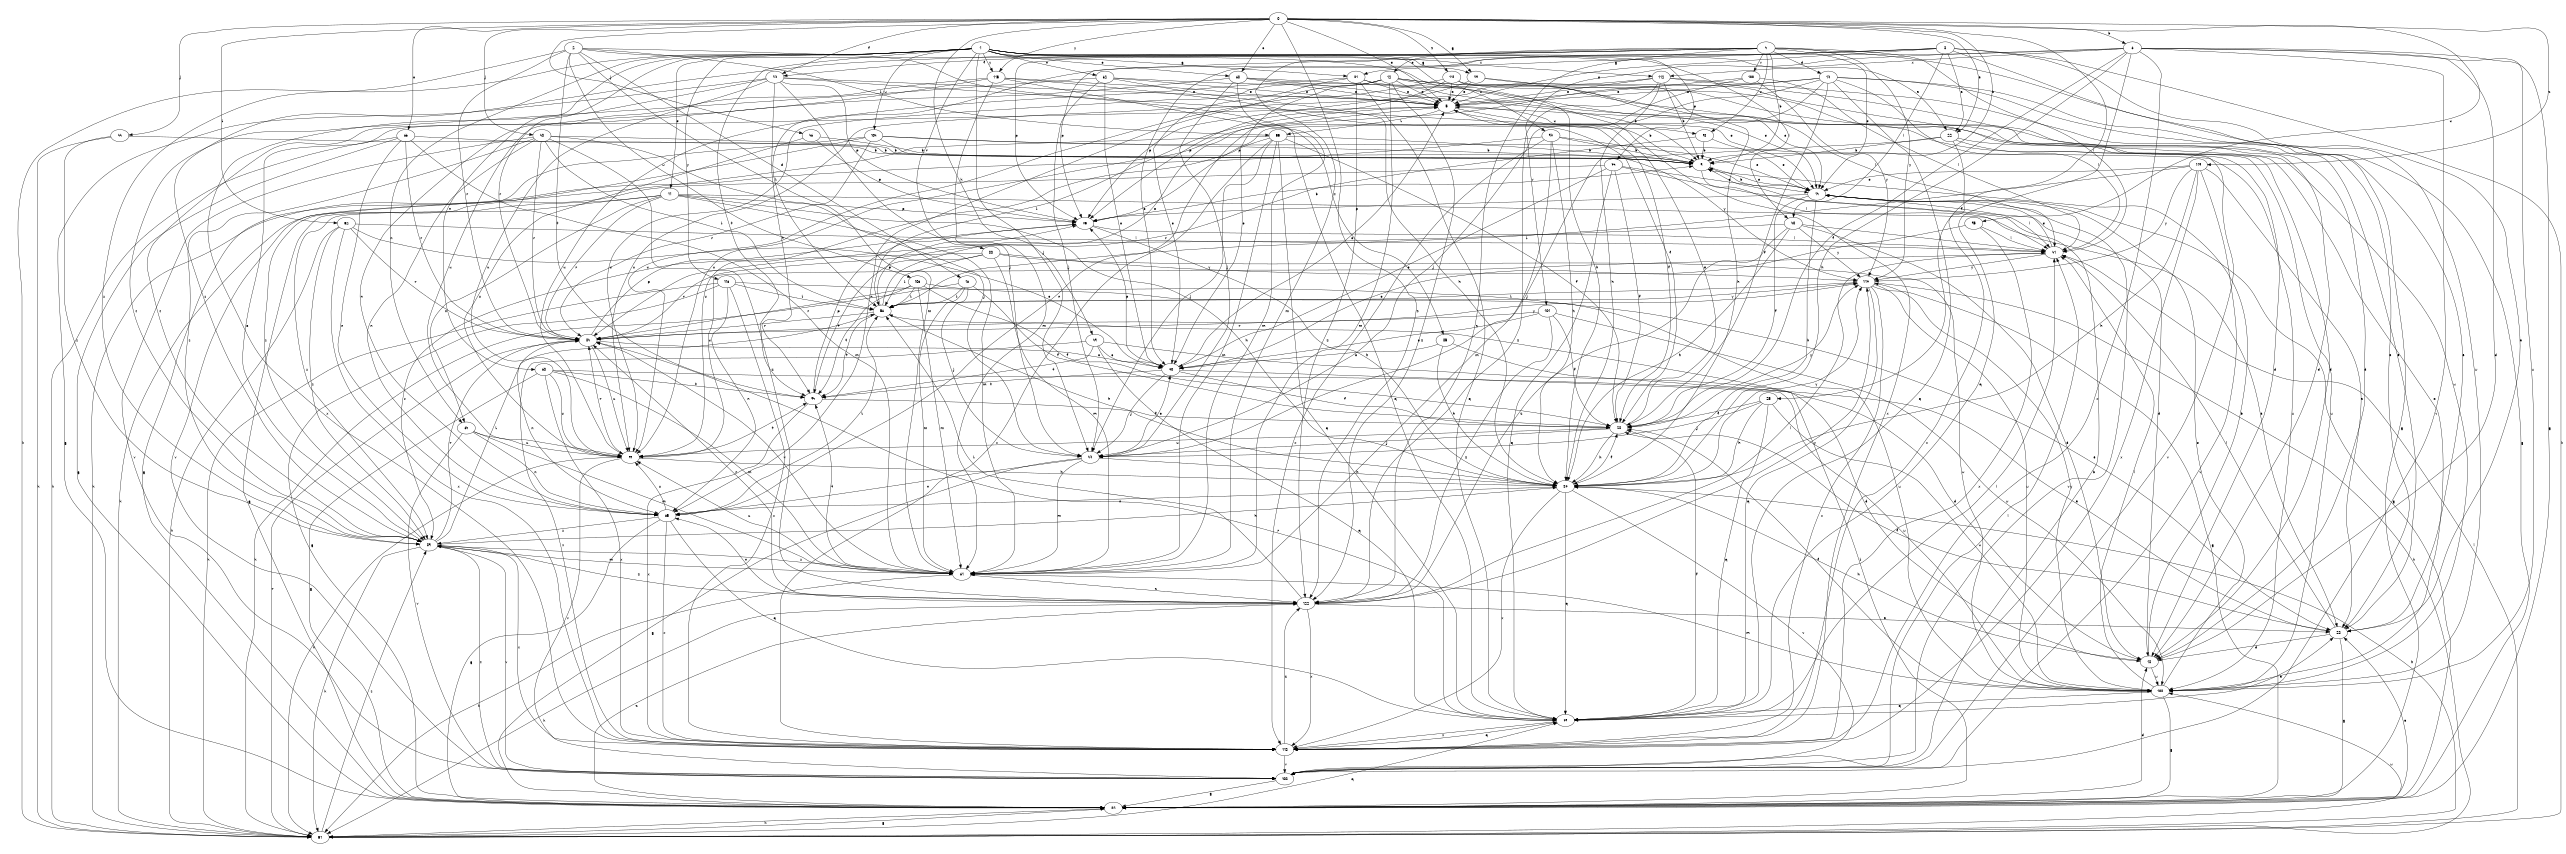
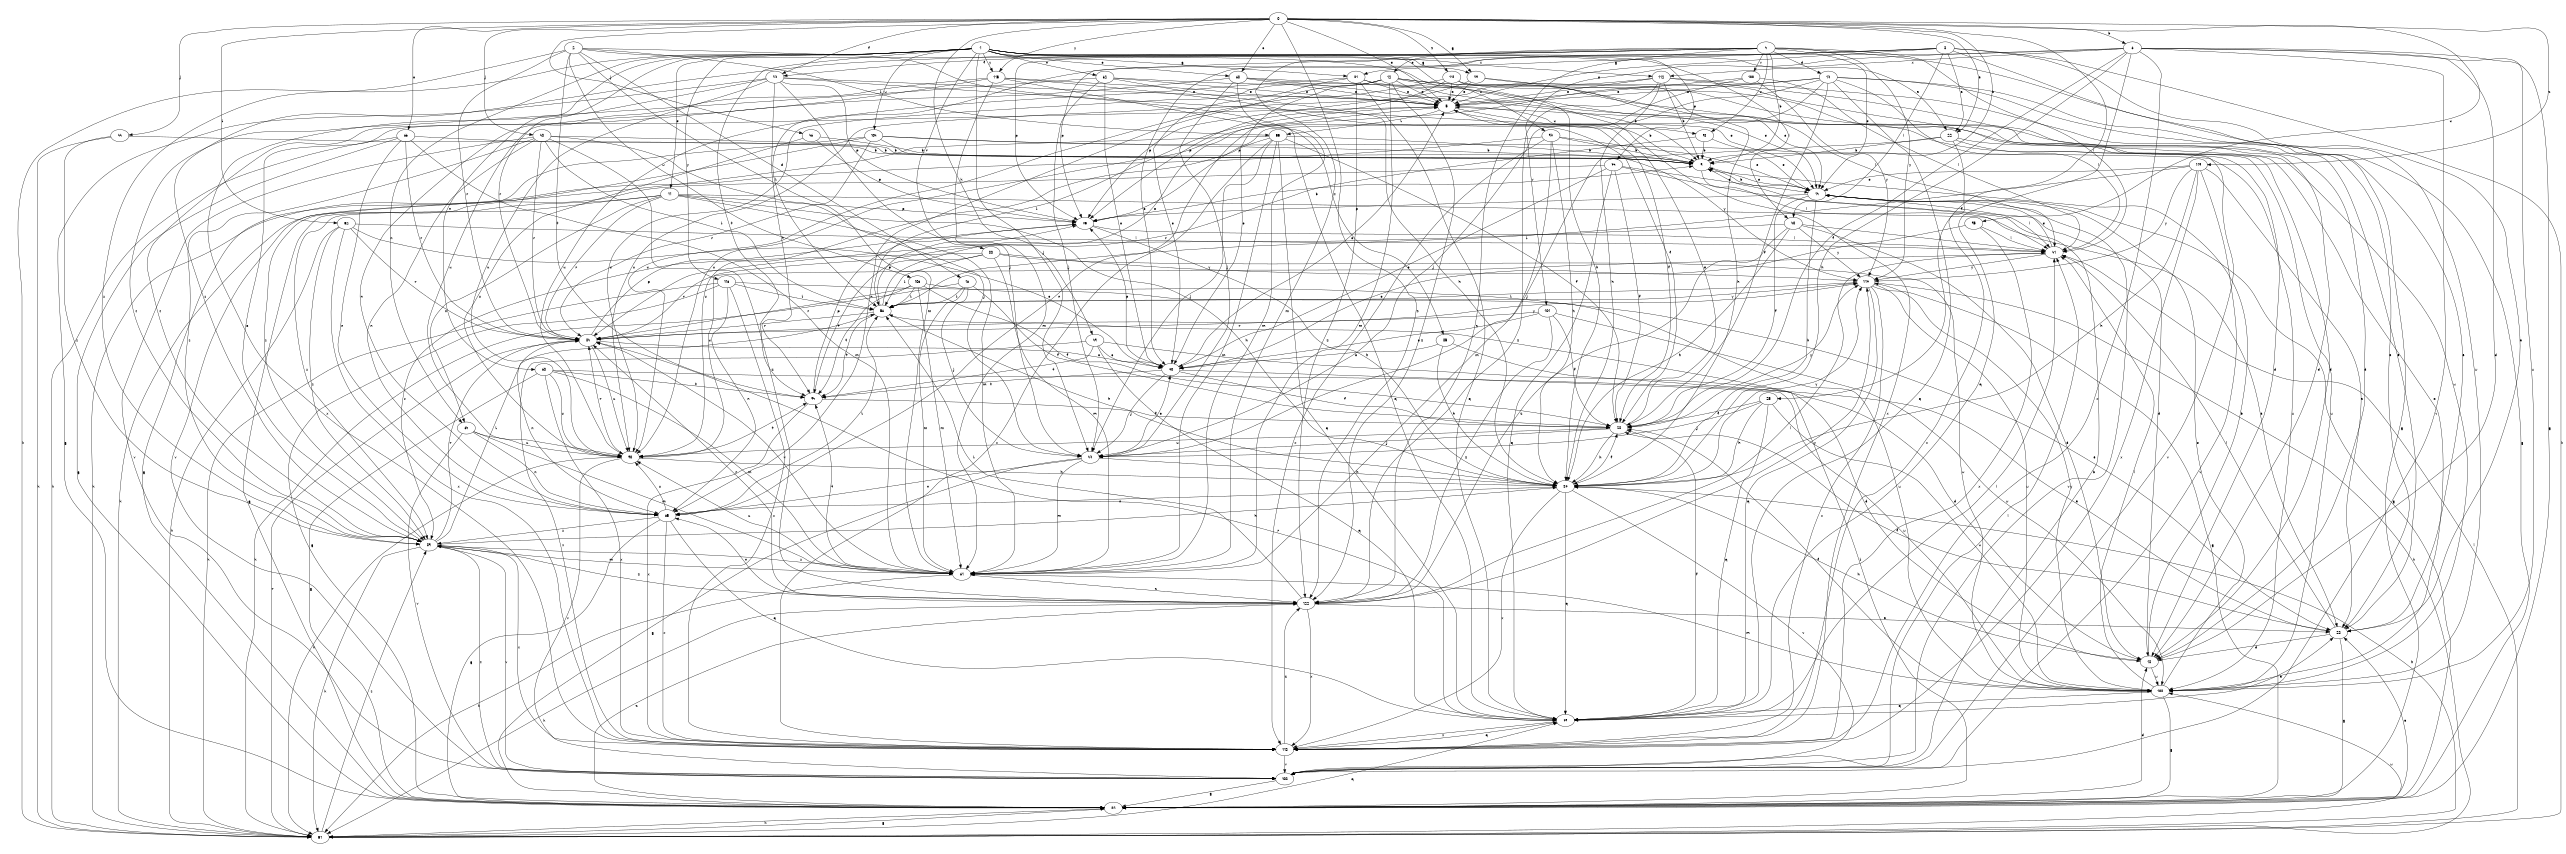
node "99": label "99" -> "90"
